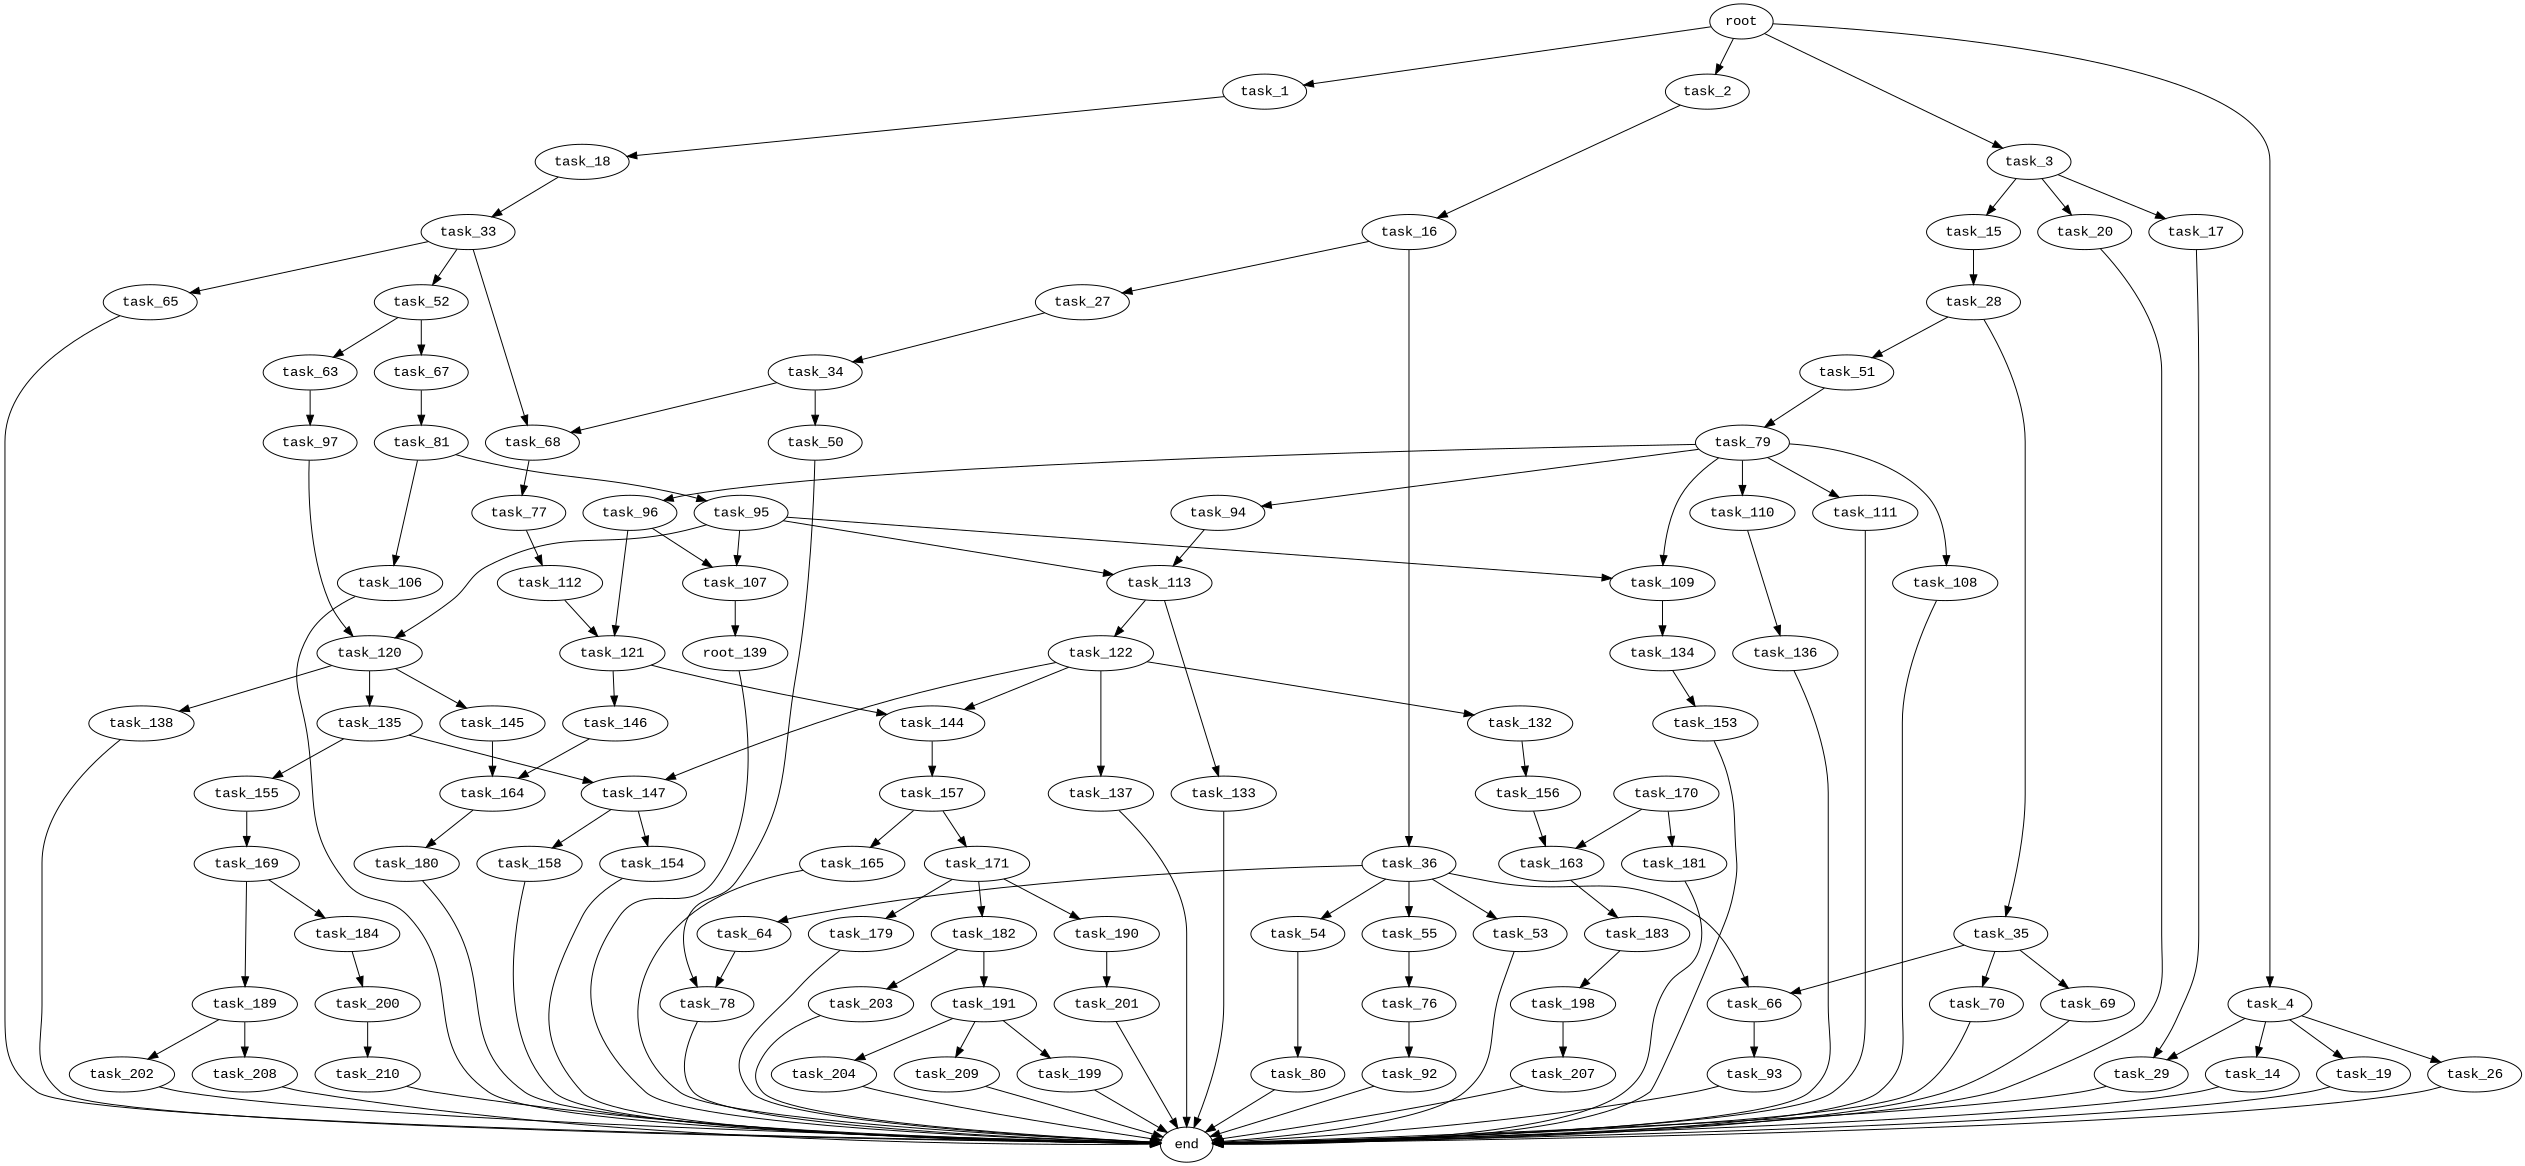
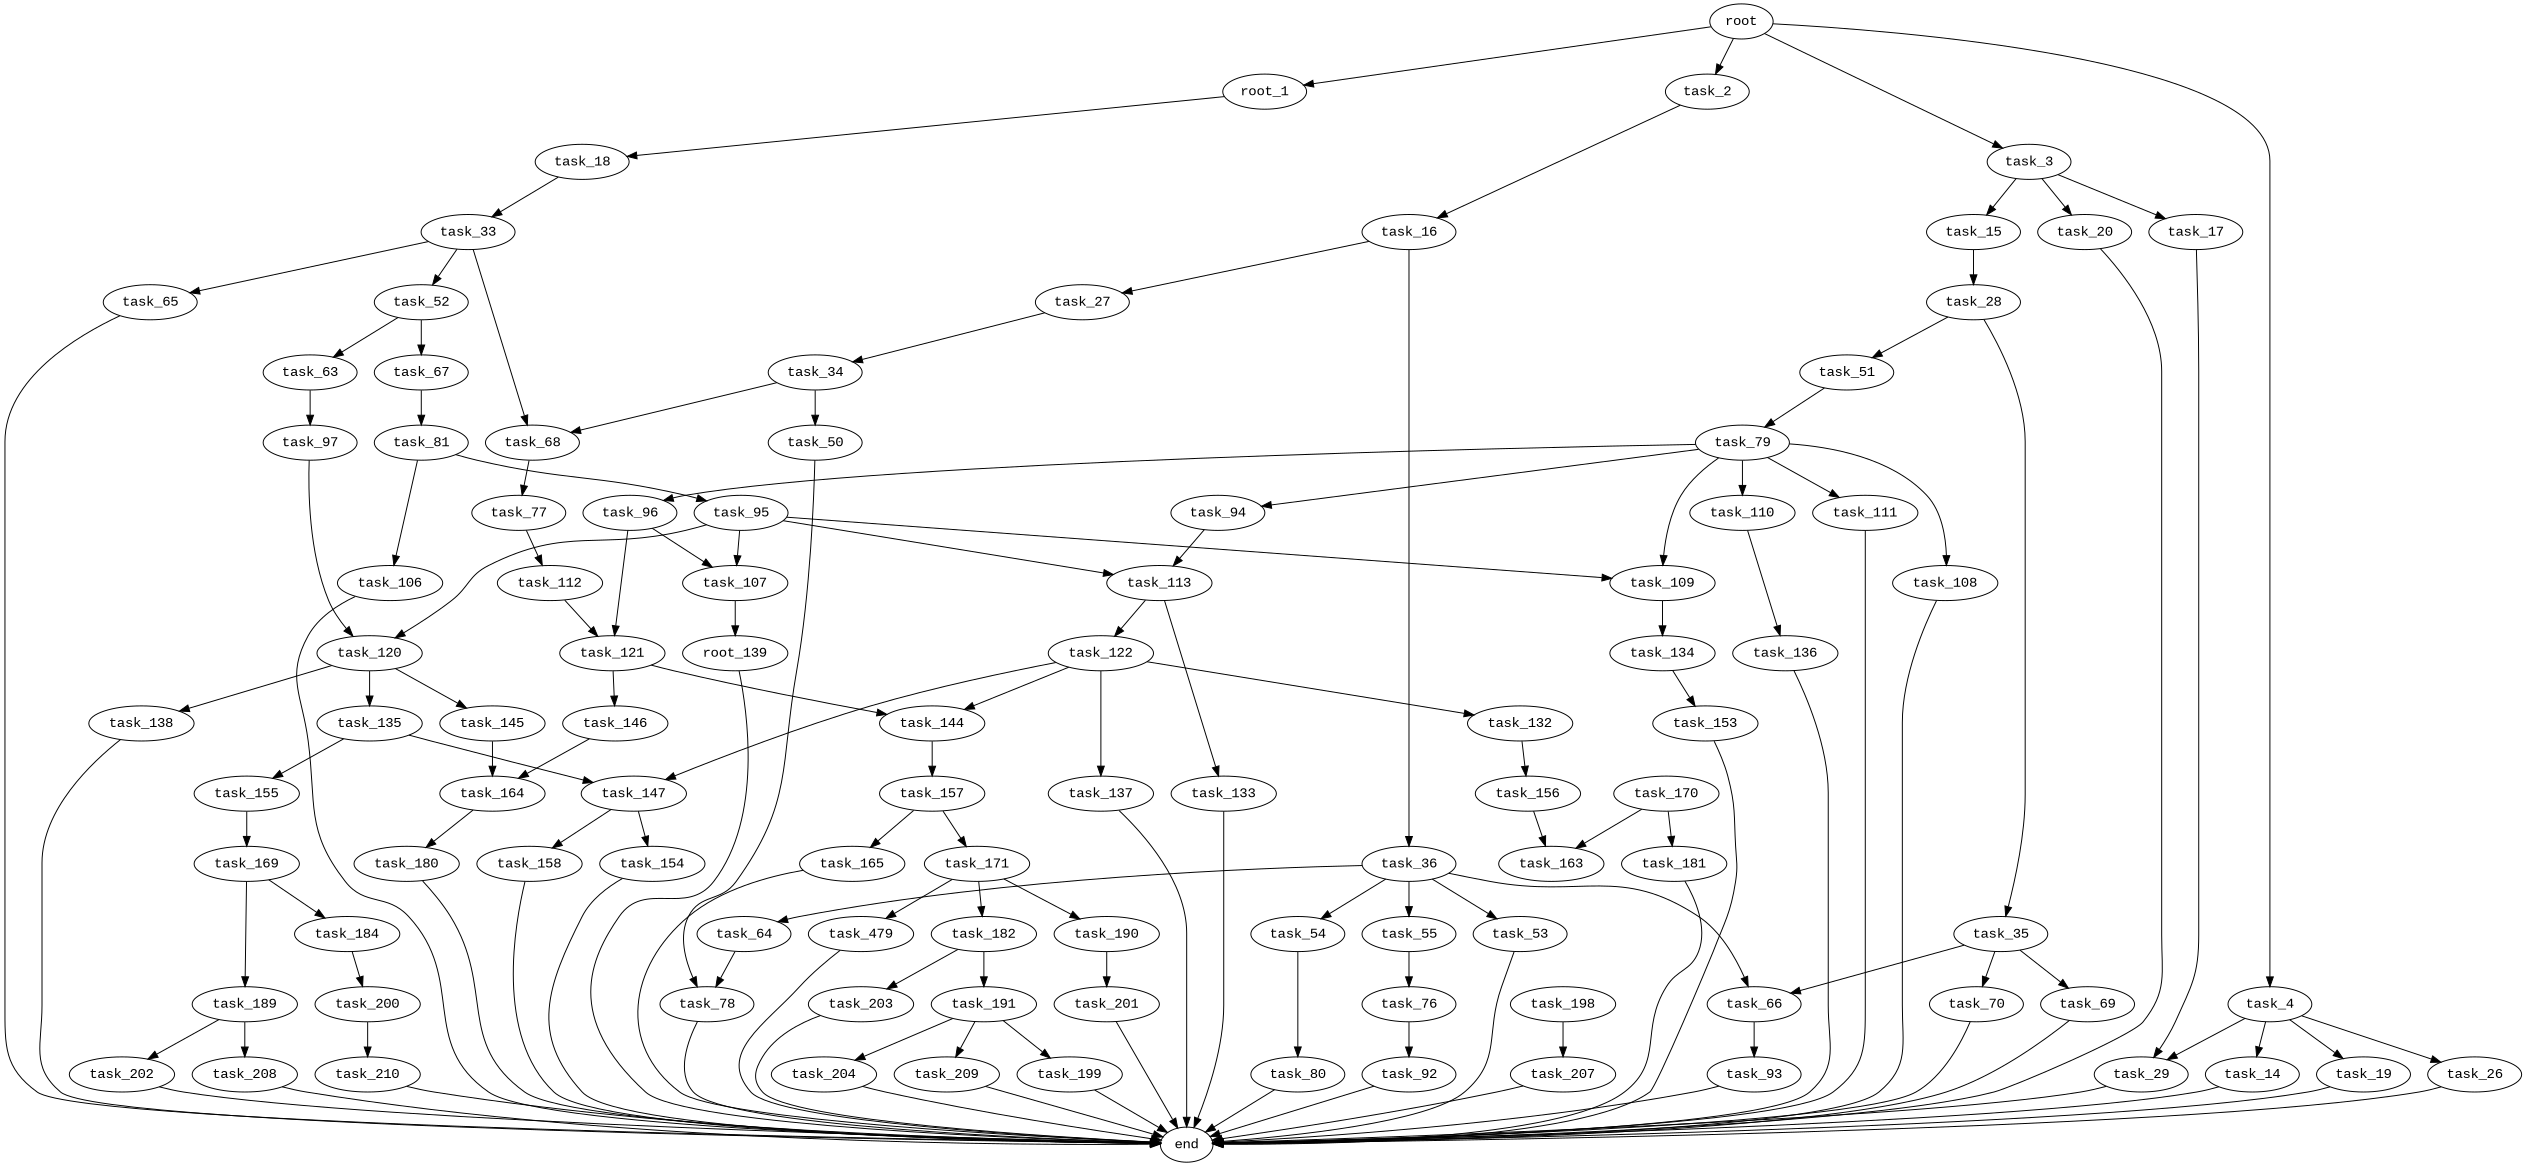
node "task_1": label "task_1" -> "root_1"
node "task_179": label "task_179" -> "task_479"
node "task_183": removed
